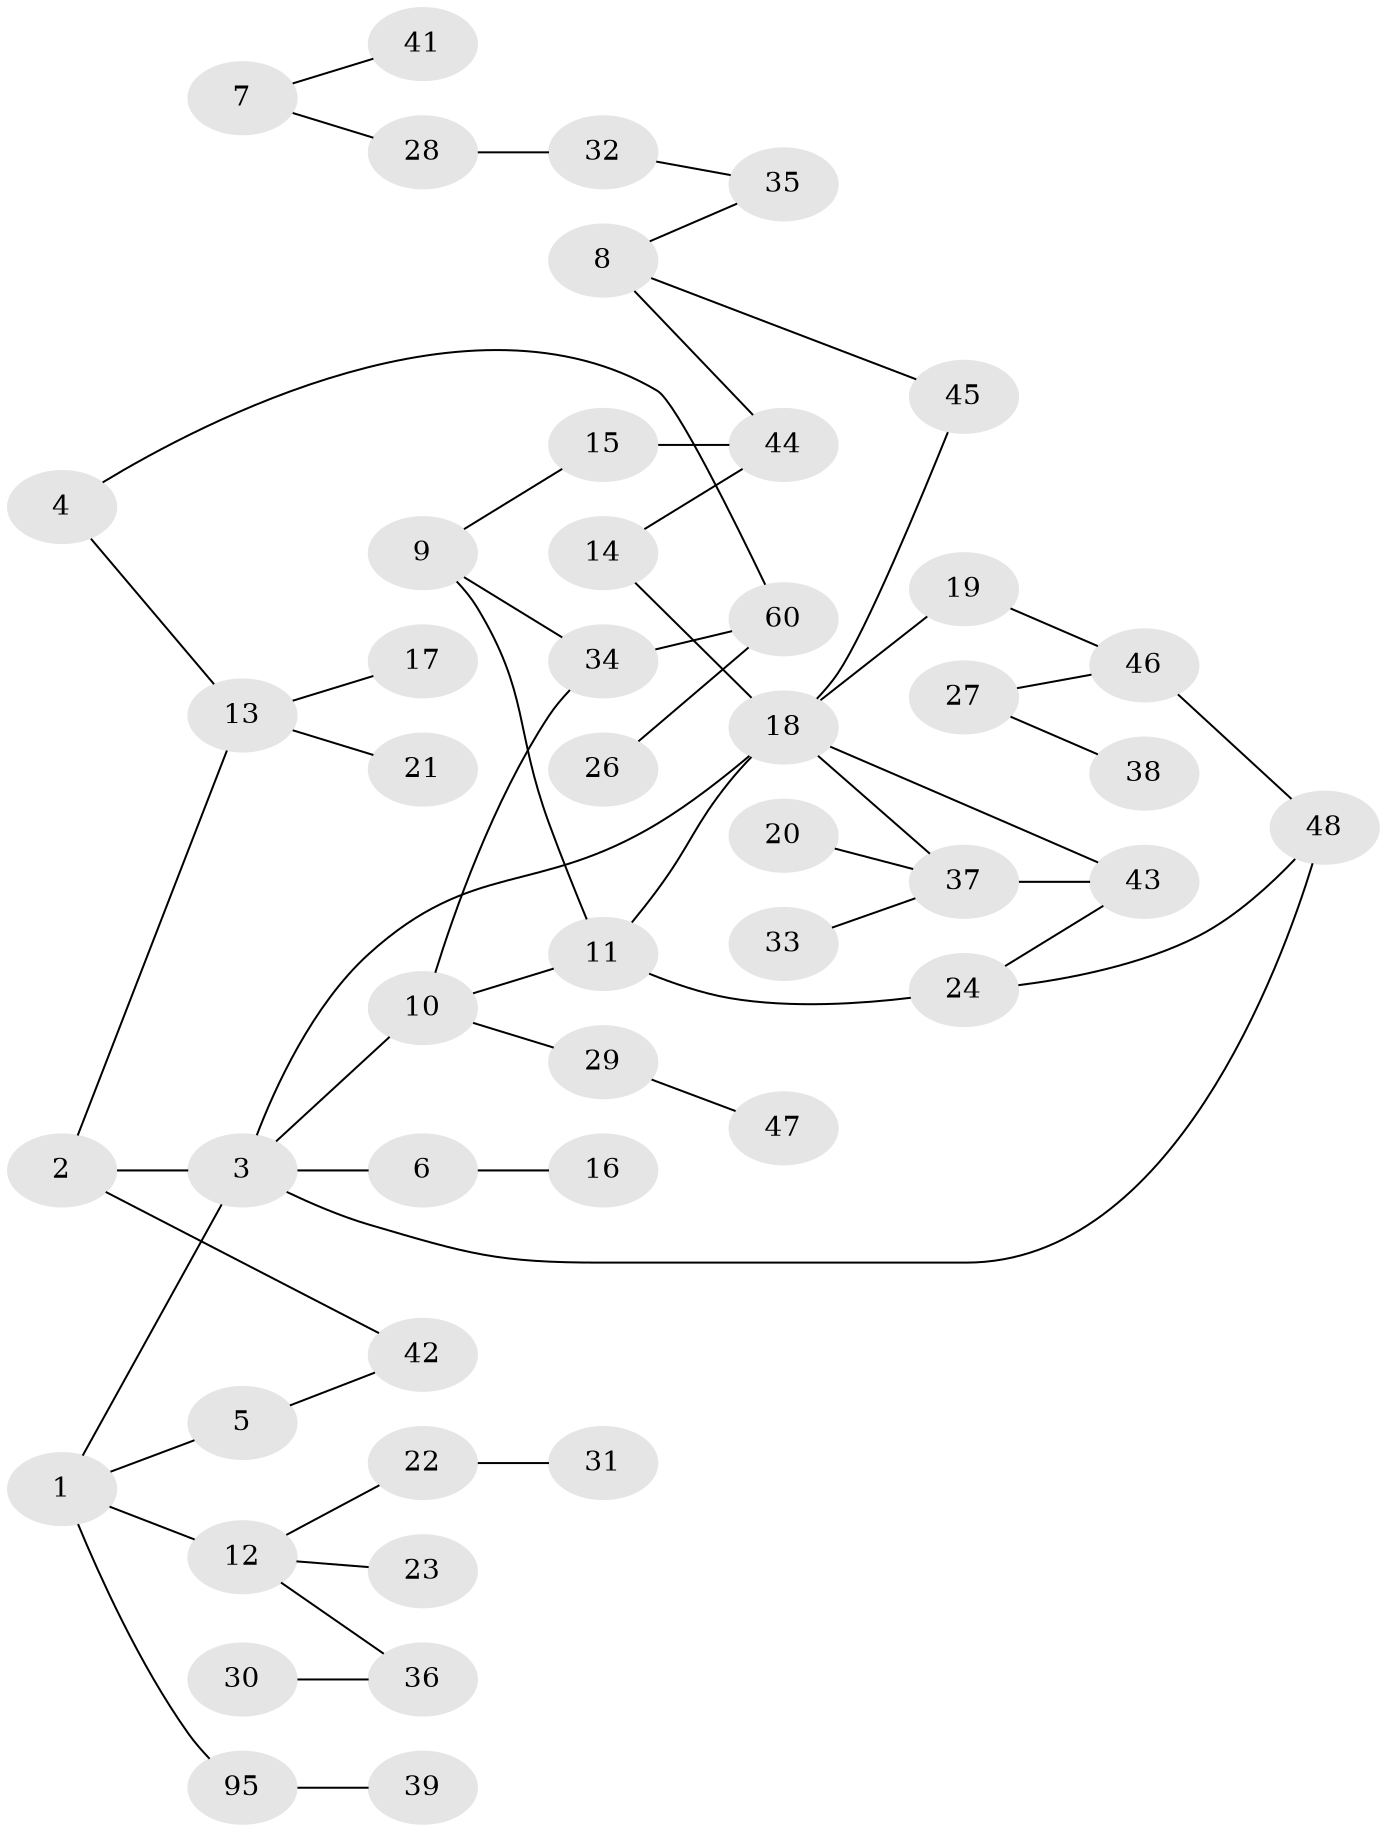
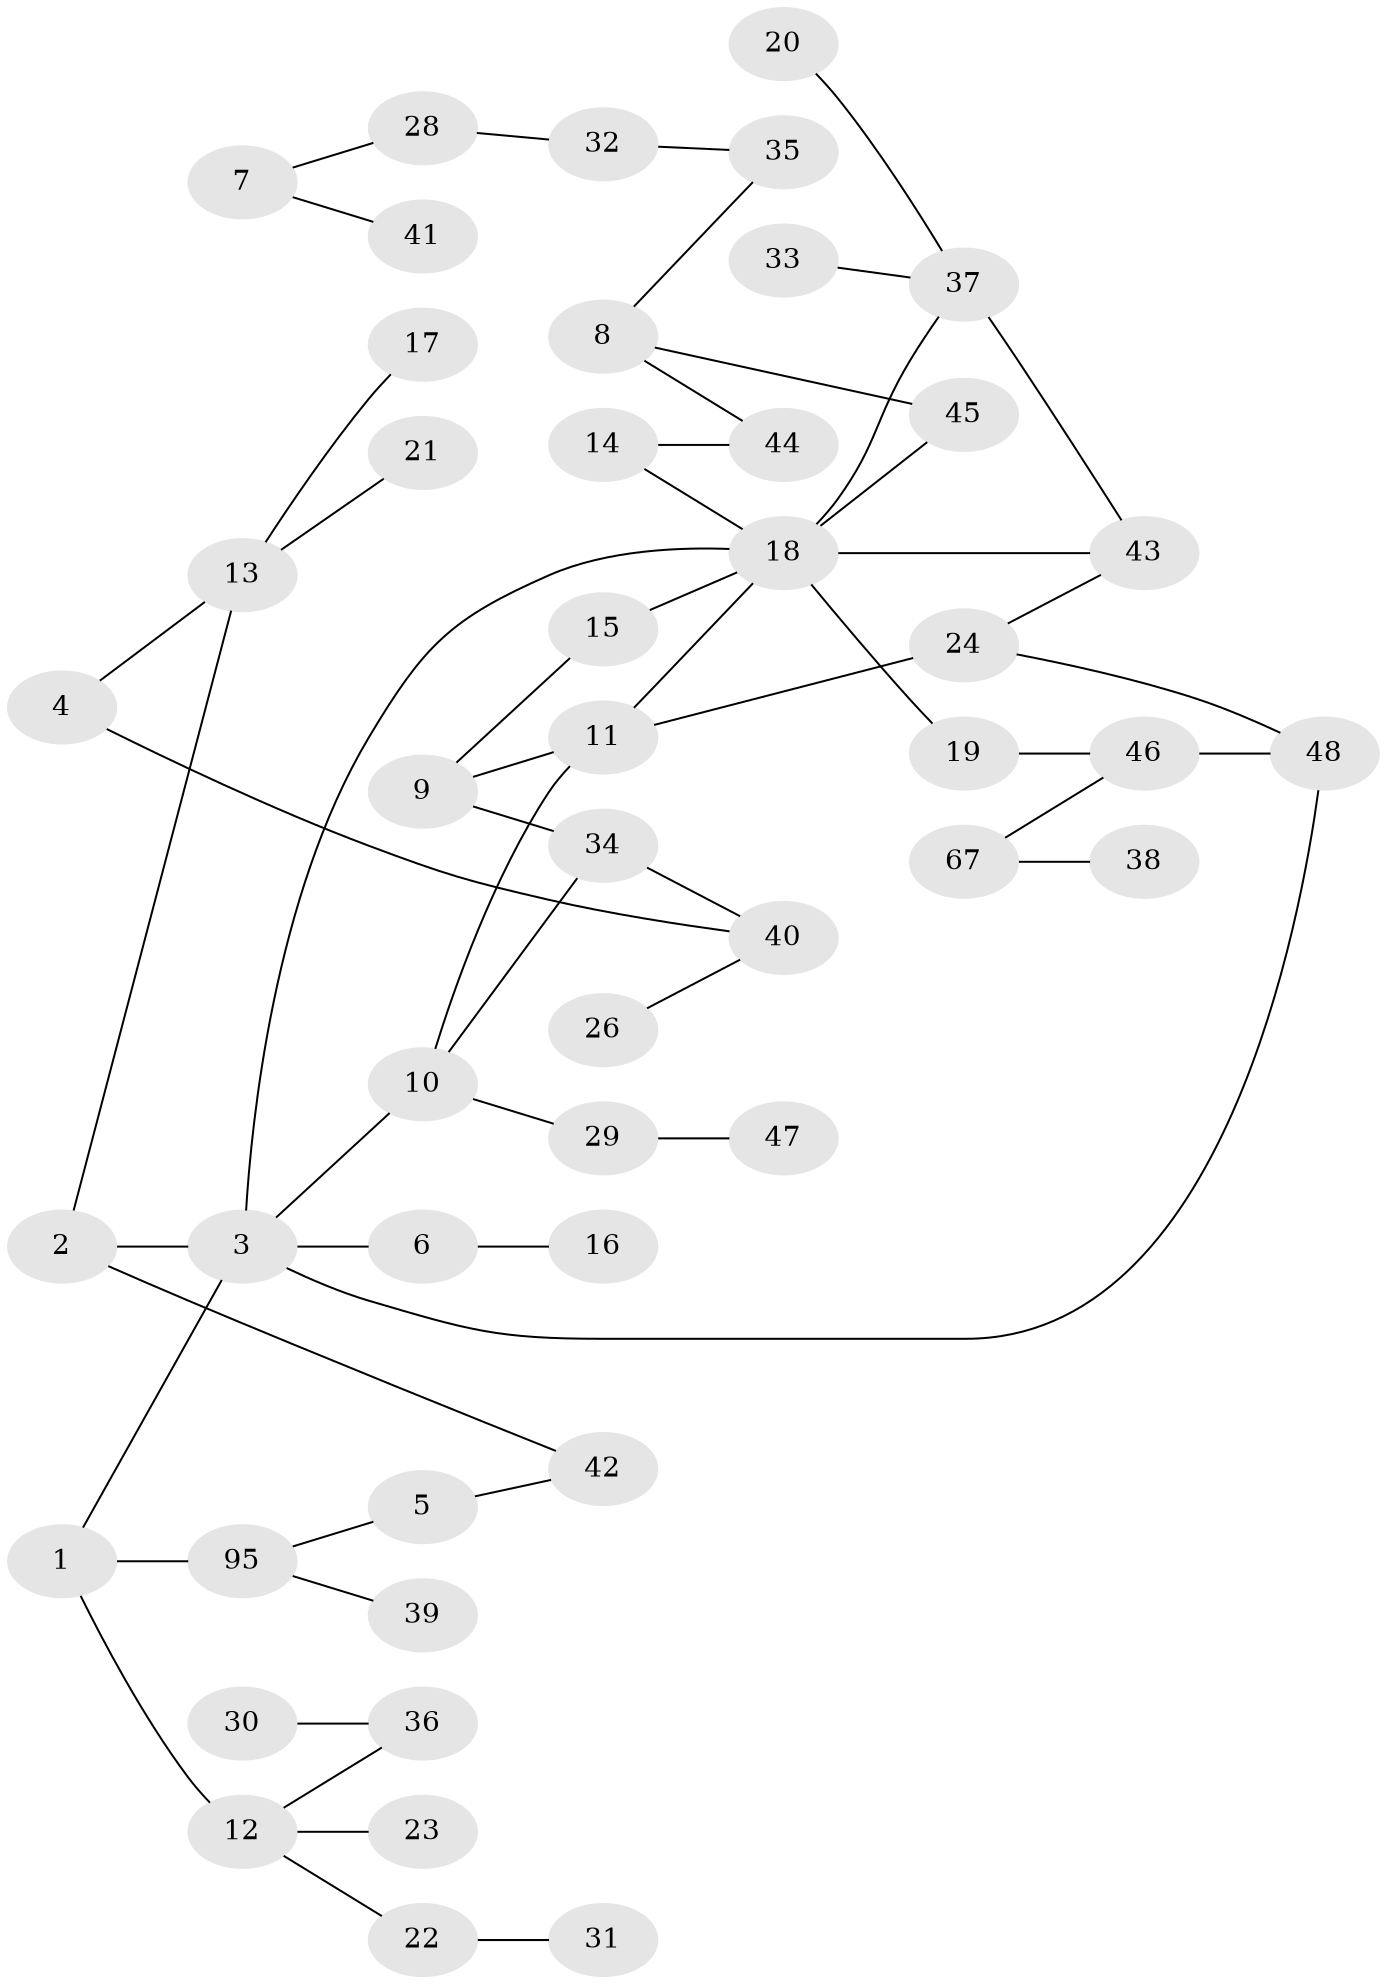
edge "15" -- "44": now "15" -- "18"
node "60": label "60" -> "40"
node "27": label "27" -> "67"
edge "5" -- "1": now "5" -- "95"
